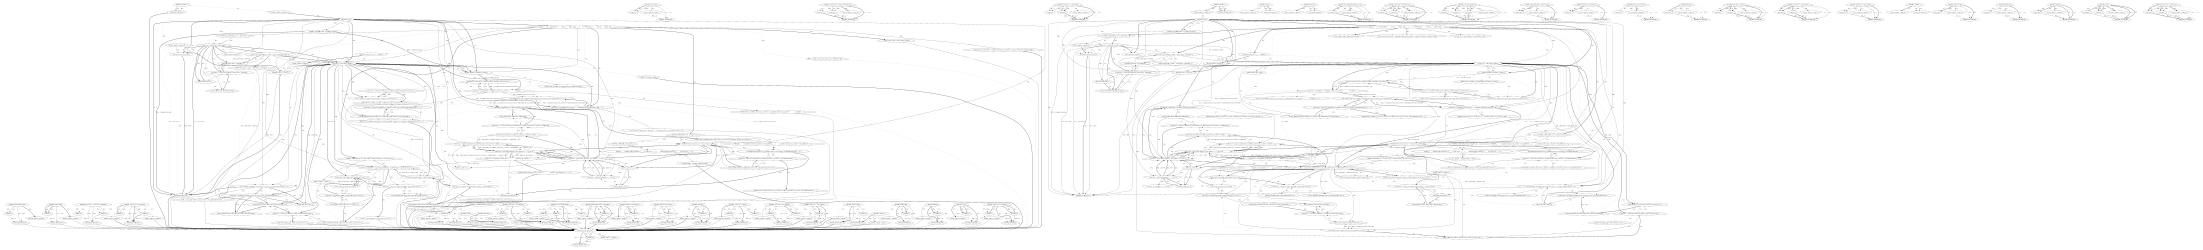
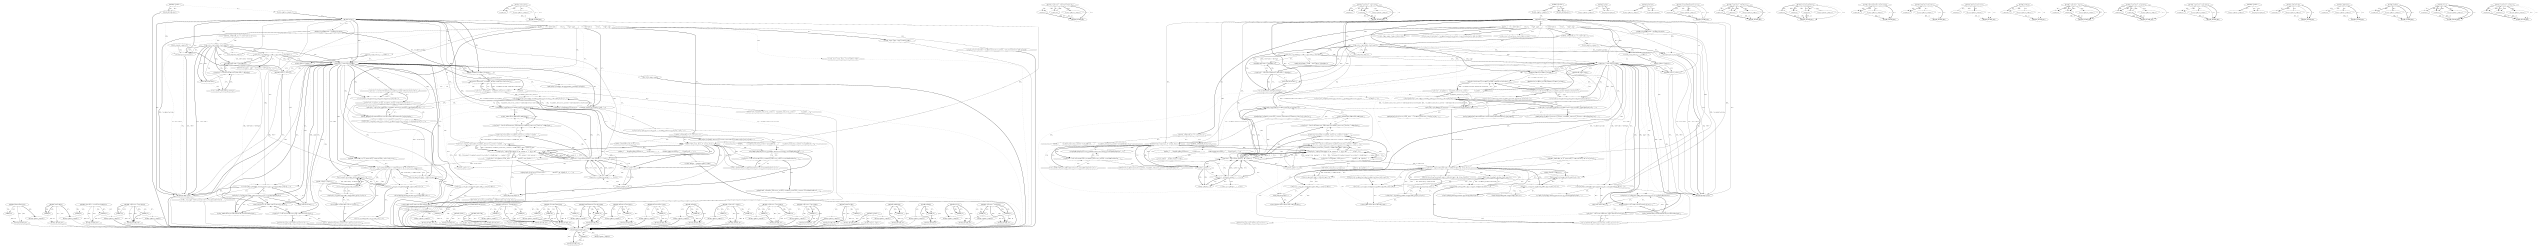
edge "(FIELD_IDENTIFIER,GetFrame,GetFrame)" -> "(<operator>.indirectFieldAccess,incumbent_window->GetFrame)": removed, label "CFG:"
